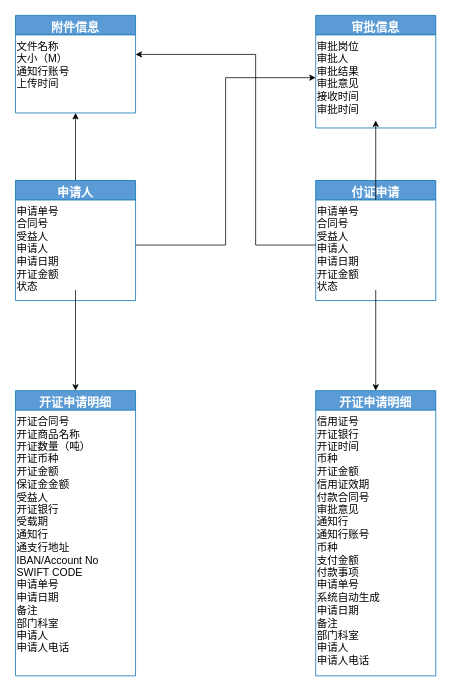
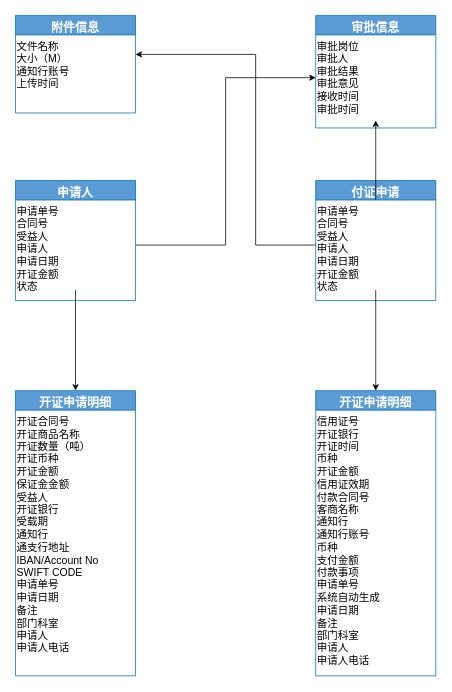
edge "申请人" -> "文件名称 大小（M） 通知行账号 上传时间": removed
node "信用证号 开证银行 开证时间 币种 开证金额 信用证效期 付款合同号 审批意见 通知行 通知行账号 币种 支付金额 付款事项 申请单号 系统自动生成 申请日期 备注 部门科室 申请人 申请人电话": label "信用证号 开证银行 开证时间 币种 开证金额 信用证效期 付款合同号 审批意见 通知行 通知行账号 币种 支付金额 付款事项 申请单号 系统自动生成 申请日期 备注 部门科室 申请人 申请人电话" -> "信用证号 开证银行 开证时间 币种 开证金额 信用证效期 付款合同号 客商名称 通知行 通知行账号 币种 支付金额 付款事项 申请单号 系统自动生成 申请日期 备注 部门科室 申请人 申请人电话"
